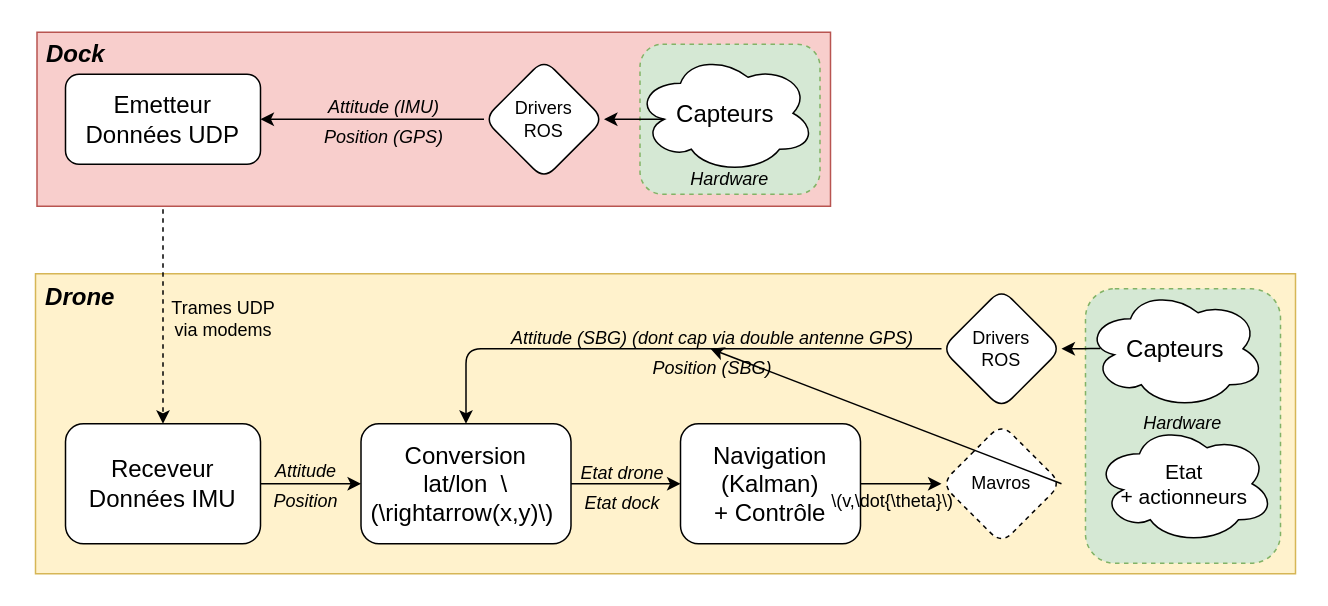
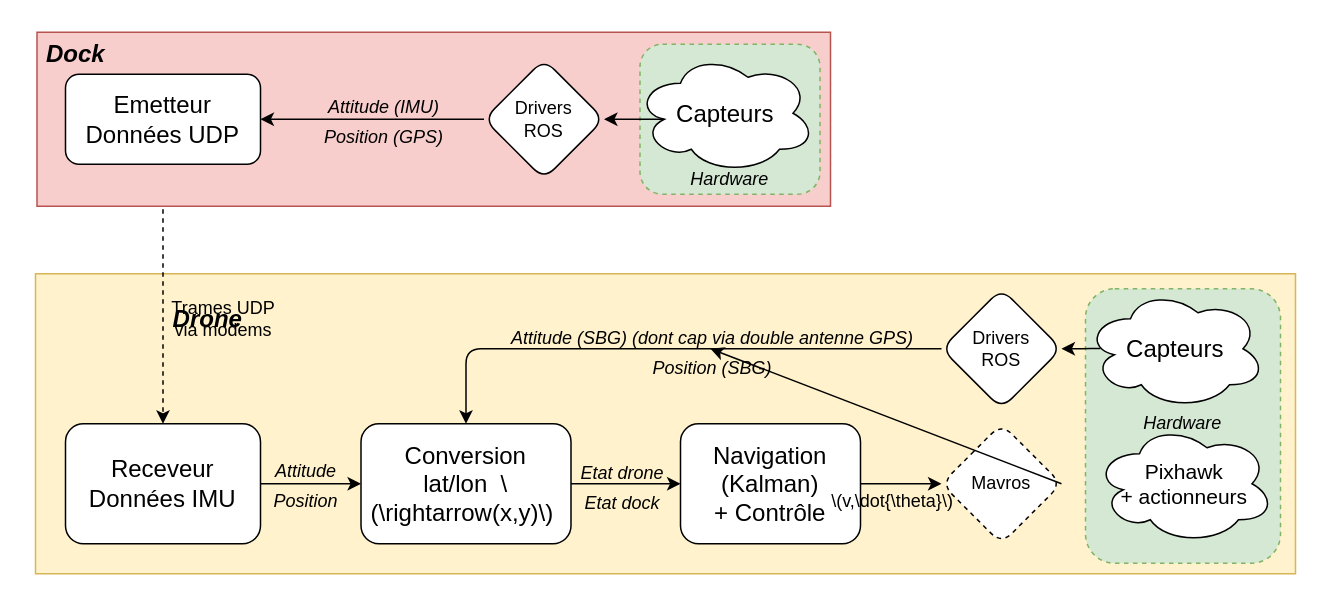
node "Drone": moved (80, 296) -> (208, 319)
node "Etat + actionneurs": label "Etat + actionneurs" -> "Pixhawk + actionneurs"
